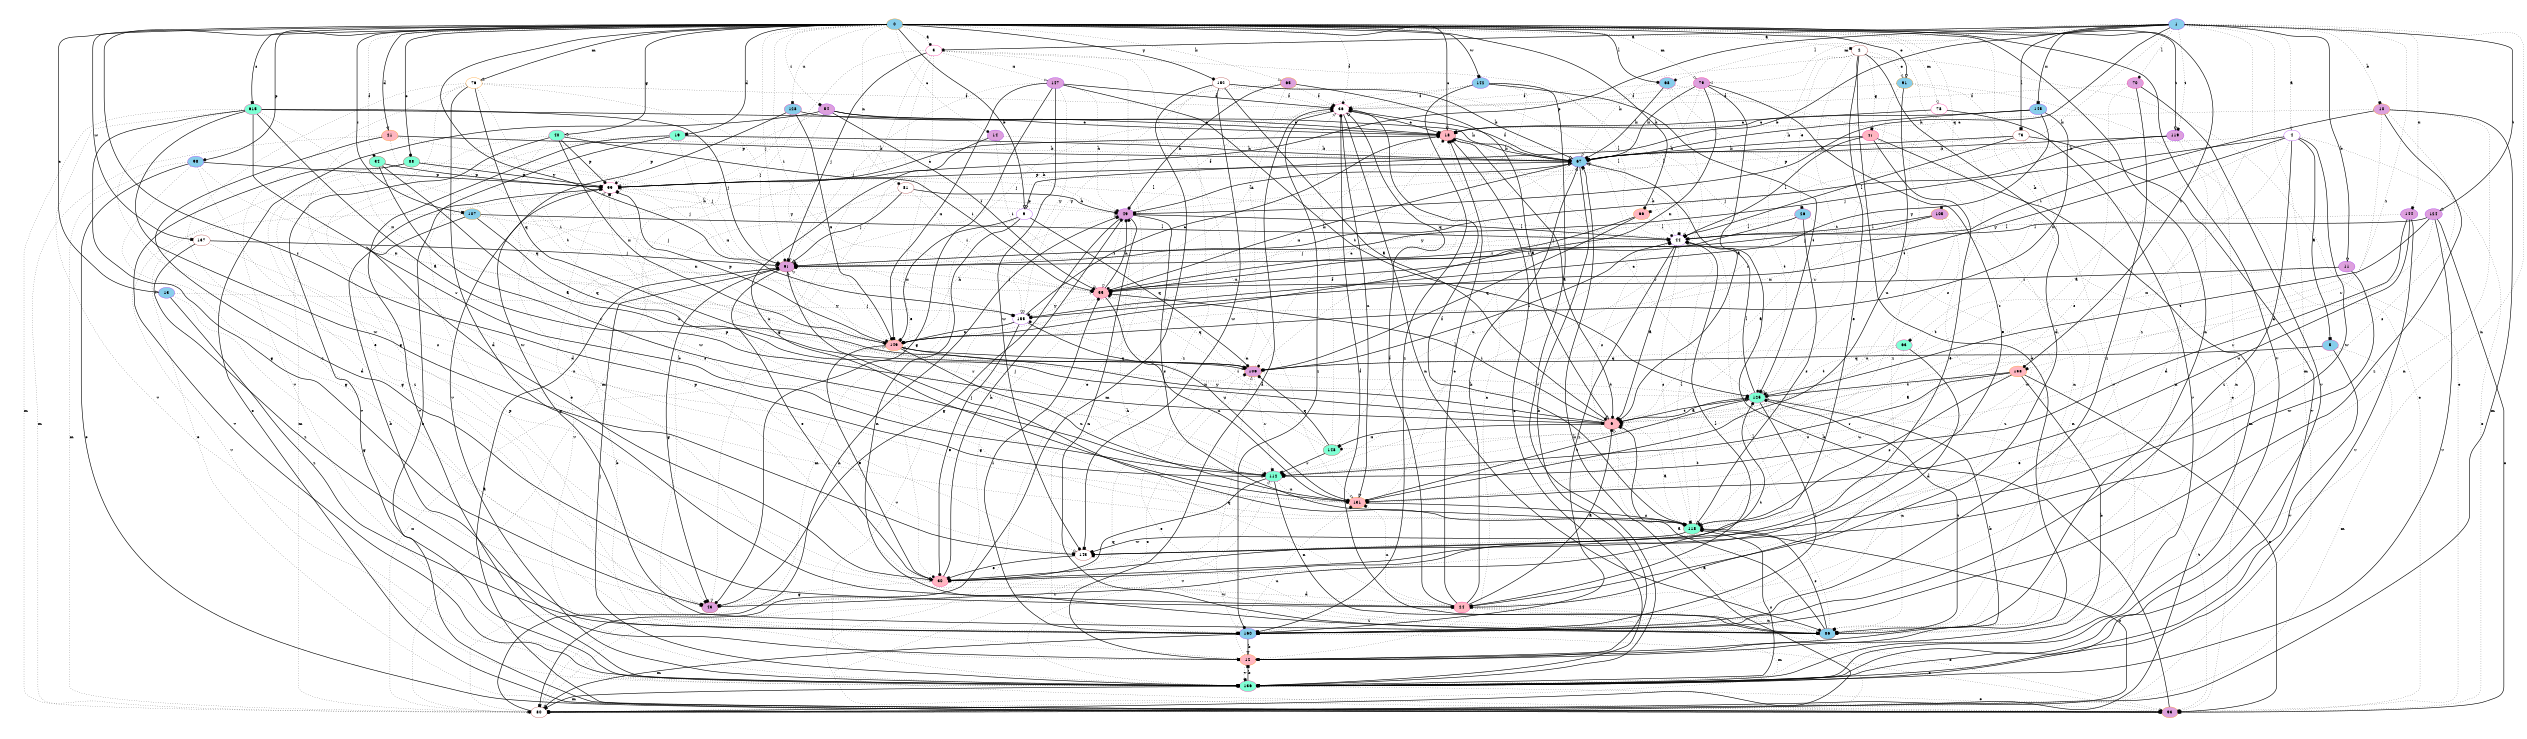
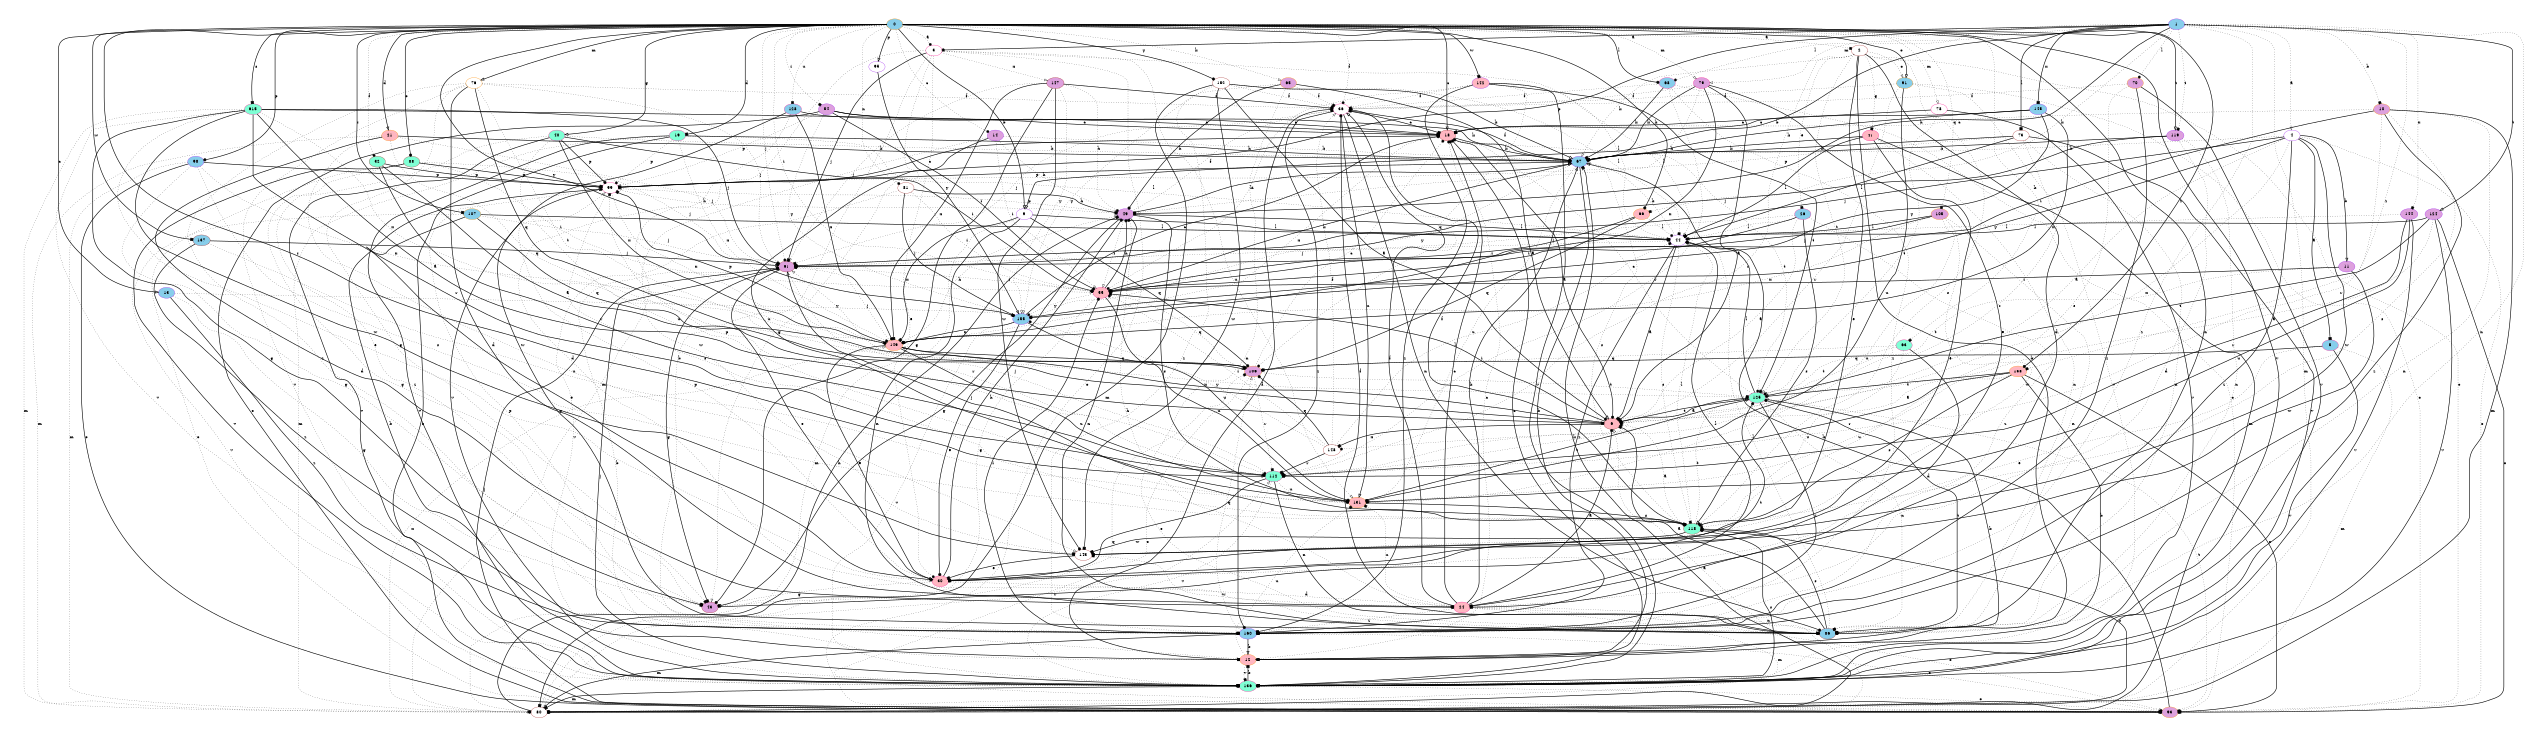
node "95": added
edge "1" -> "11": now "4" -> "11"
node "147": color purple -> brown
node "142": fillcolor skyblue -> lightpink
node "70": color deeppink -> darkorange
node "34": label "34" -> "32"
edge "81" -> "61": now "81" -> "155"
node "137": fillcolor white -> skyblue
edge "147" -> "125": removed, label "t"
node "155": fillcolor white -> skyblue
edge "124" -> "6": label "d" -> "a"
edge "106" -> "44": now "9" -> "44"
node "148": fillcolor aquamarine -> white
edge "93" -> "61": label "a" -> "j"
